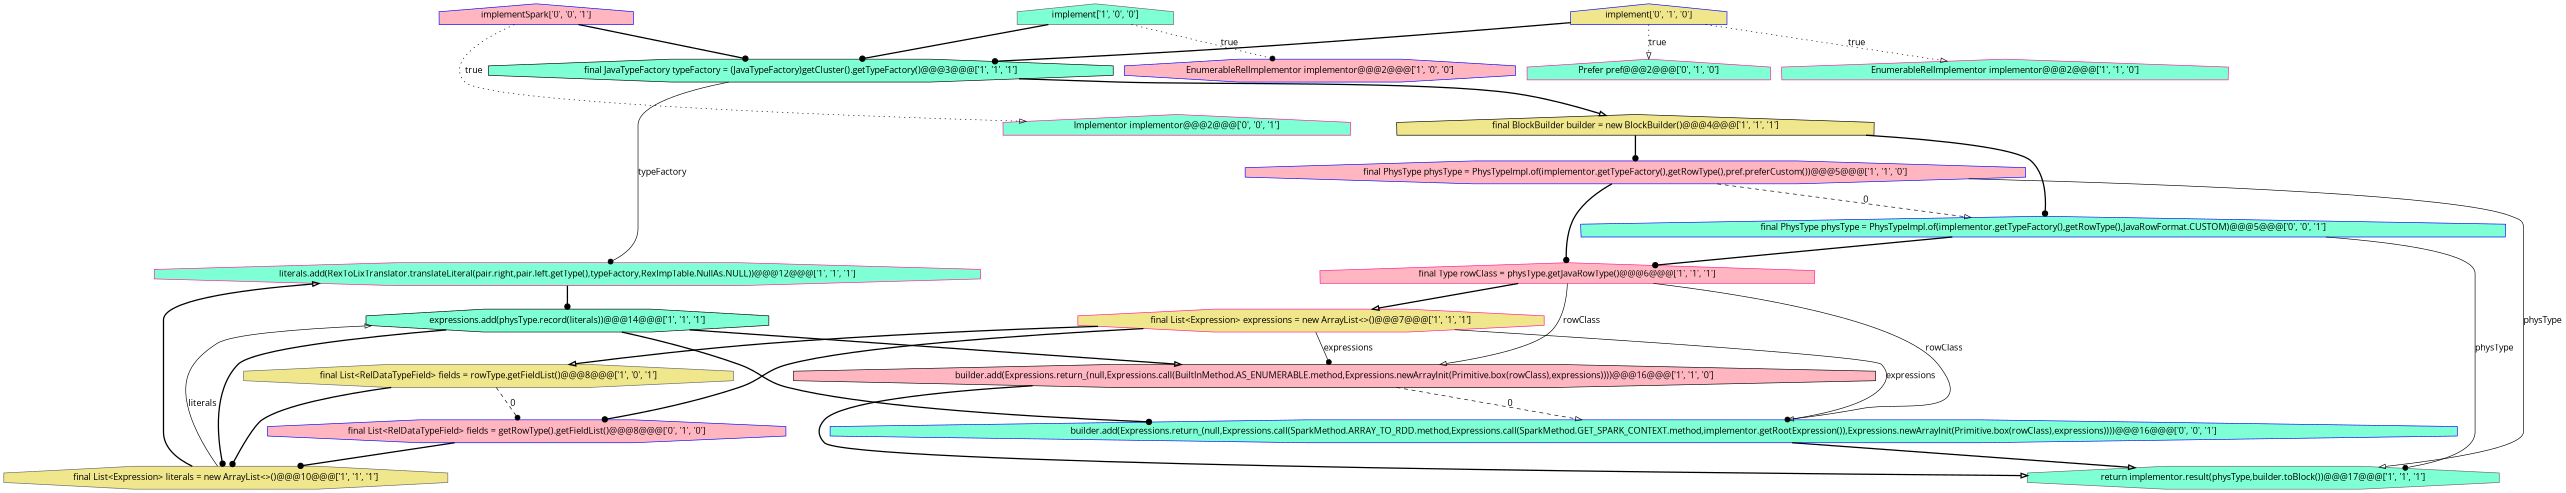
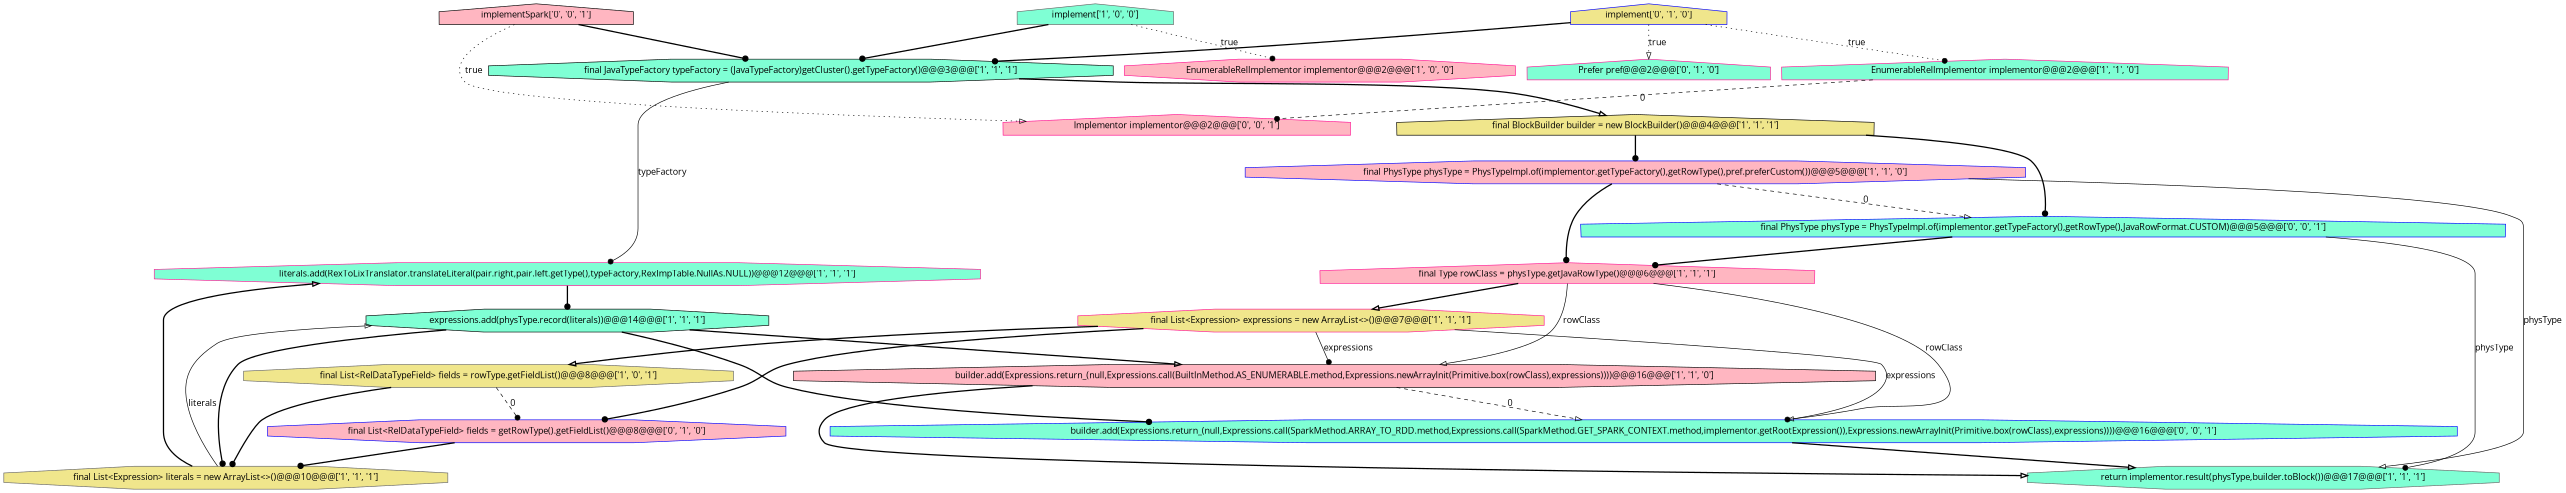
node "implementSpark['0', '0', '1']": color blue -> black
edge "implement['0', '1', '0']" -> "EnumerableRelImplementor implementor@@@2@@@['1', '1', '0']": arrowhead onormal -> dot
node "EnumerableRelImplementor implementor@@@2@@@['1', '0', '0']": color blue -> deeppink
edge "EnumerableRelImplementor implementor@@@2@@@['1', '1', '0']" -> "Implementor implementor@@@2@@@['0', '0', '1']": added, label "0"
node "Implementor implementor@@@2@@@['0', '0', '1']": fillcolor aquamarine -> lightpink
